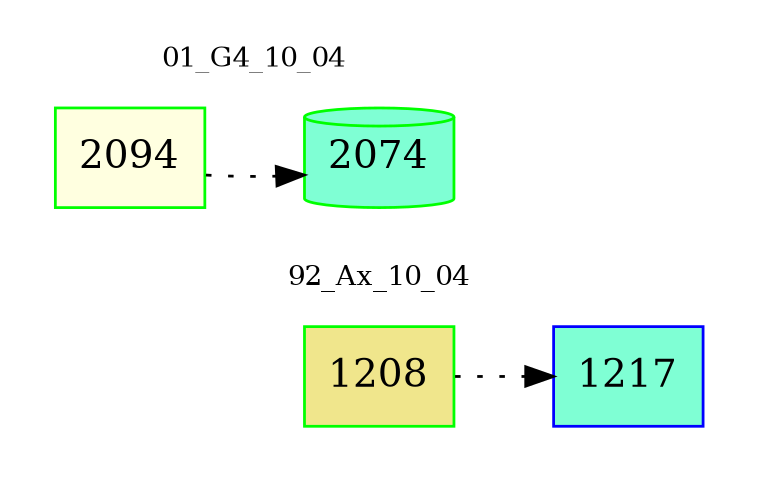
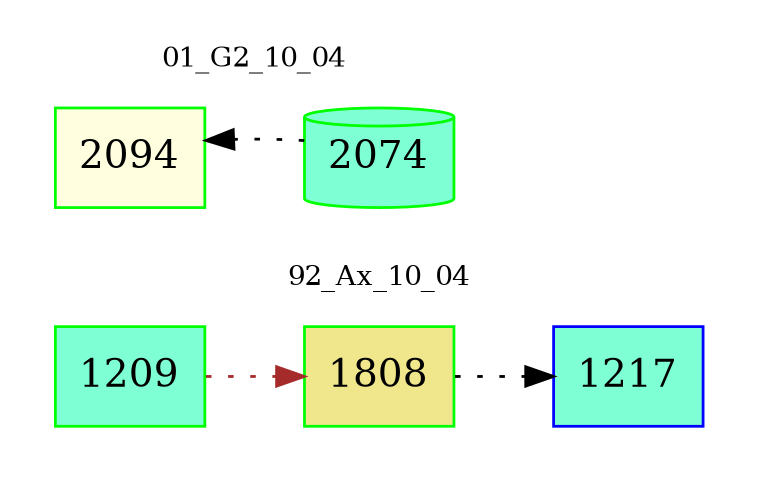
cluster "01_G4_10_04": label "01_G4_10_04" -> "01_G2_10_04"
edge "2094" -> "2074": reversed
node "1209": added
node "1208": label "1208" -> "1808"
